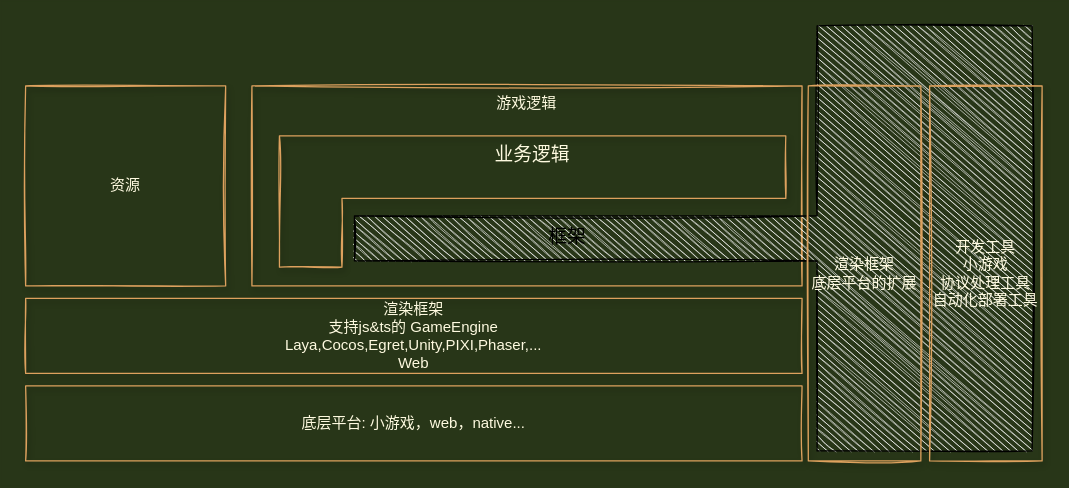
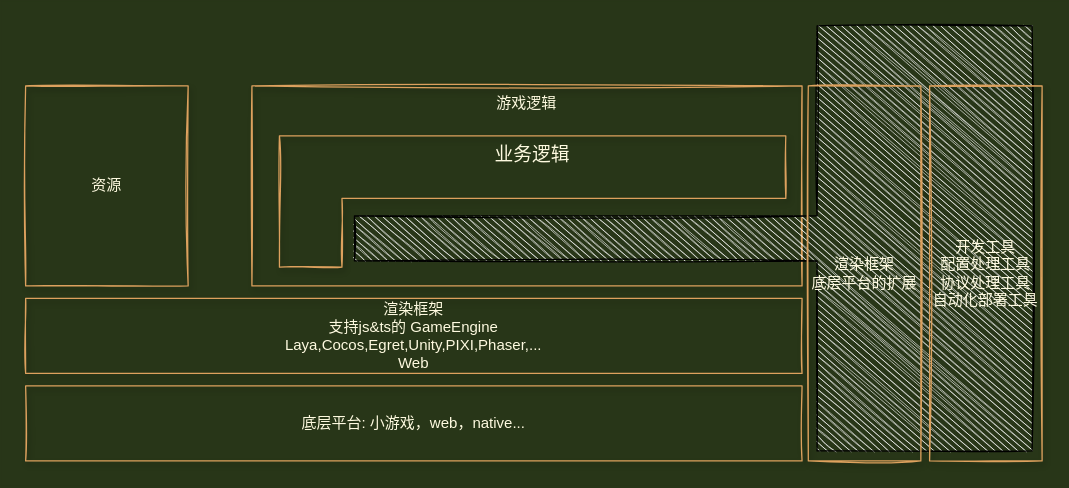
node "资源": size 200x200 -> 163x200
node "框架": removed
node "开发工具 小游戏 协议处理工具 自动化部署工具": label "开发工具 小游戏 协议处理工具 自动化部署工具" -> "开发工具 配置处理工具 协议处理工具 自动化部署工具"
